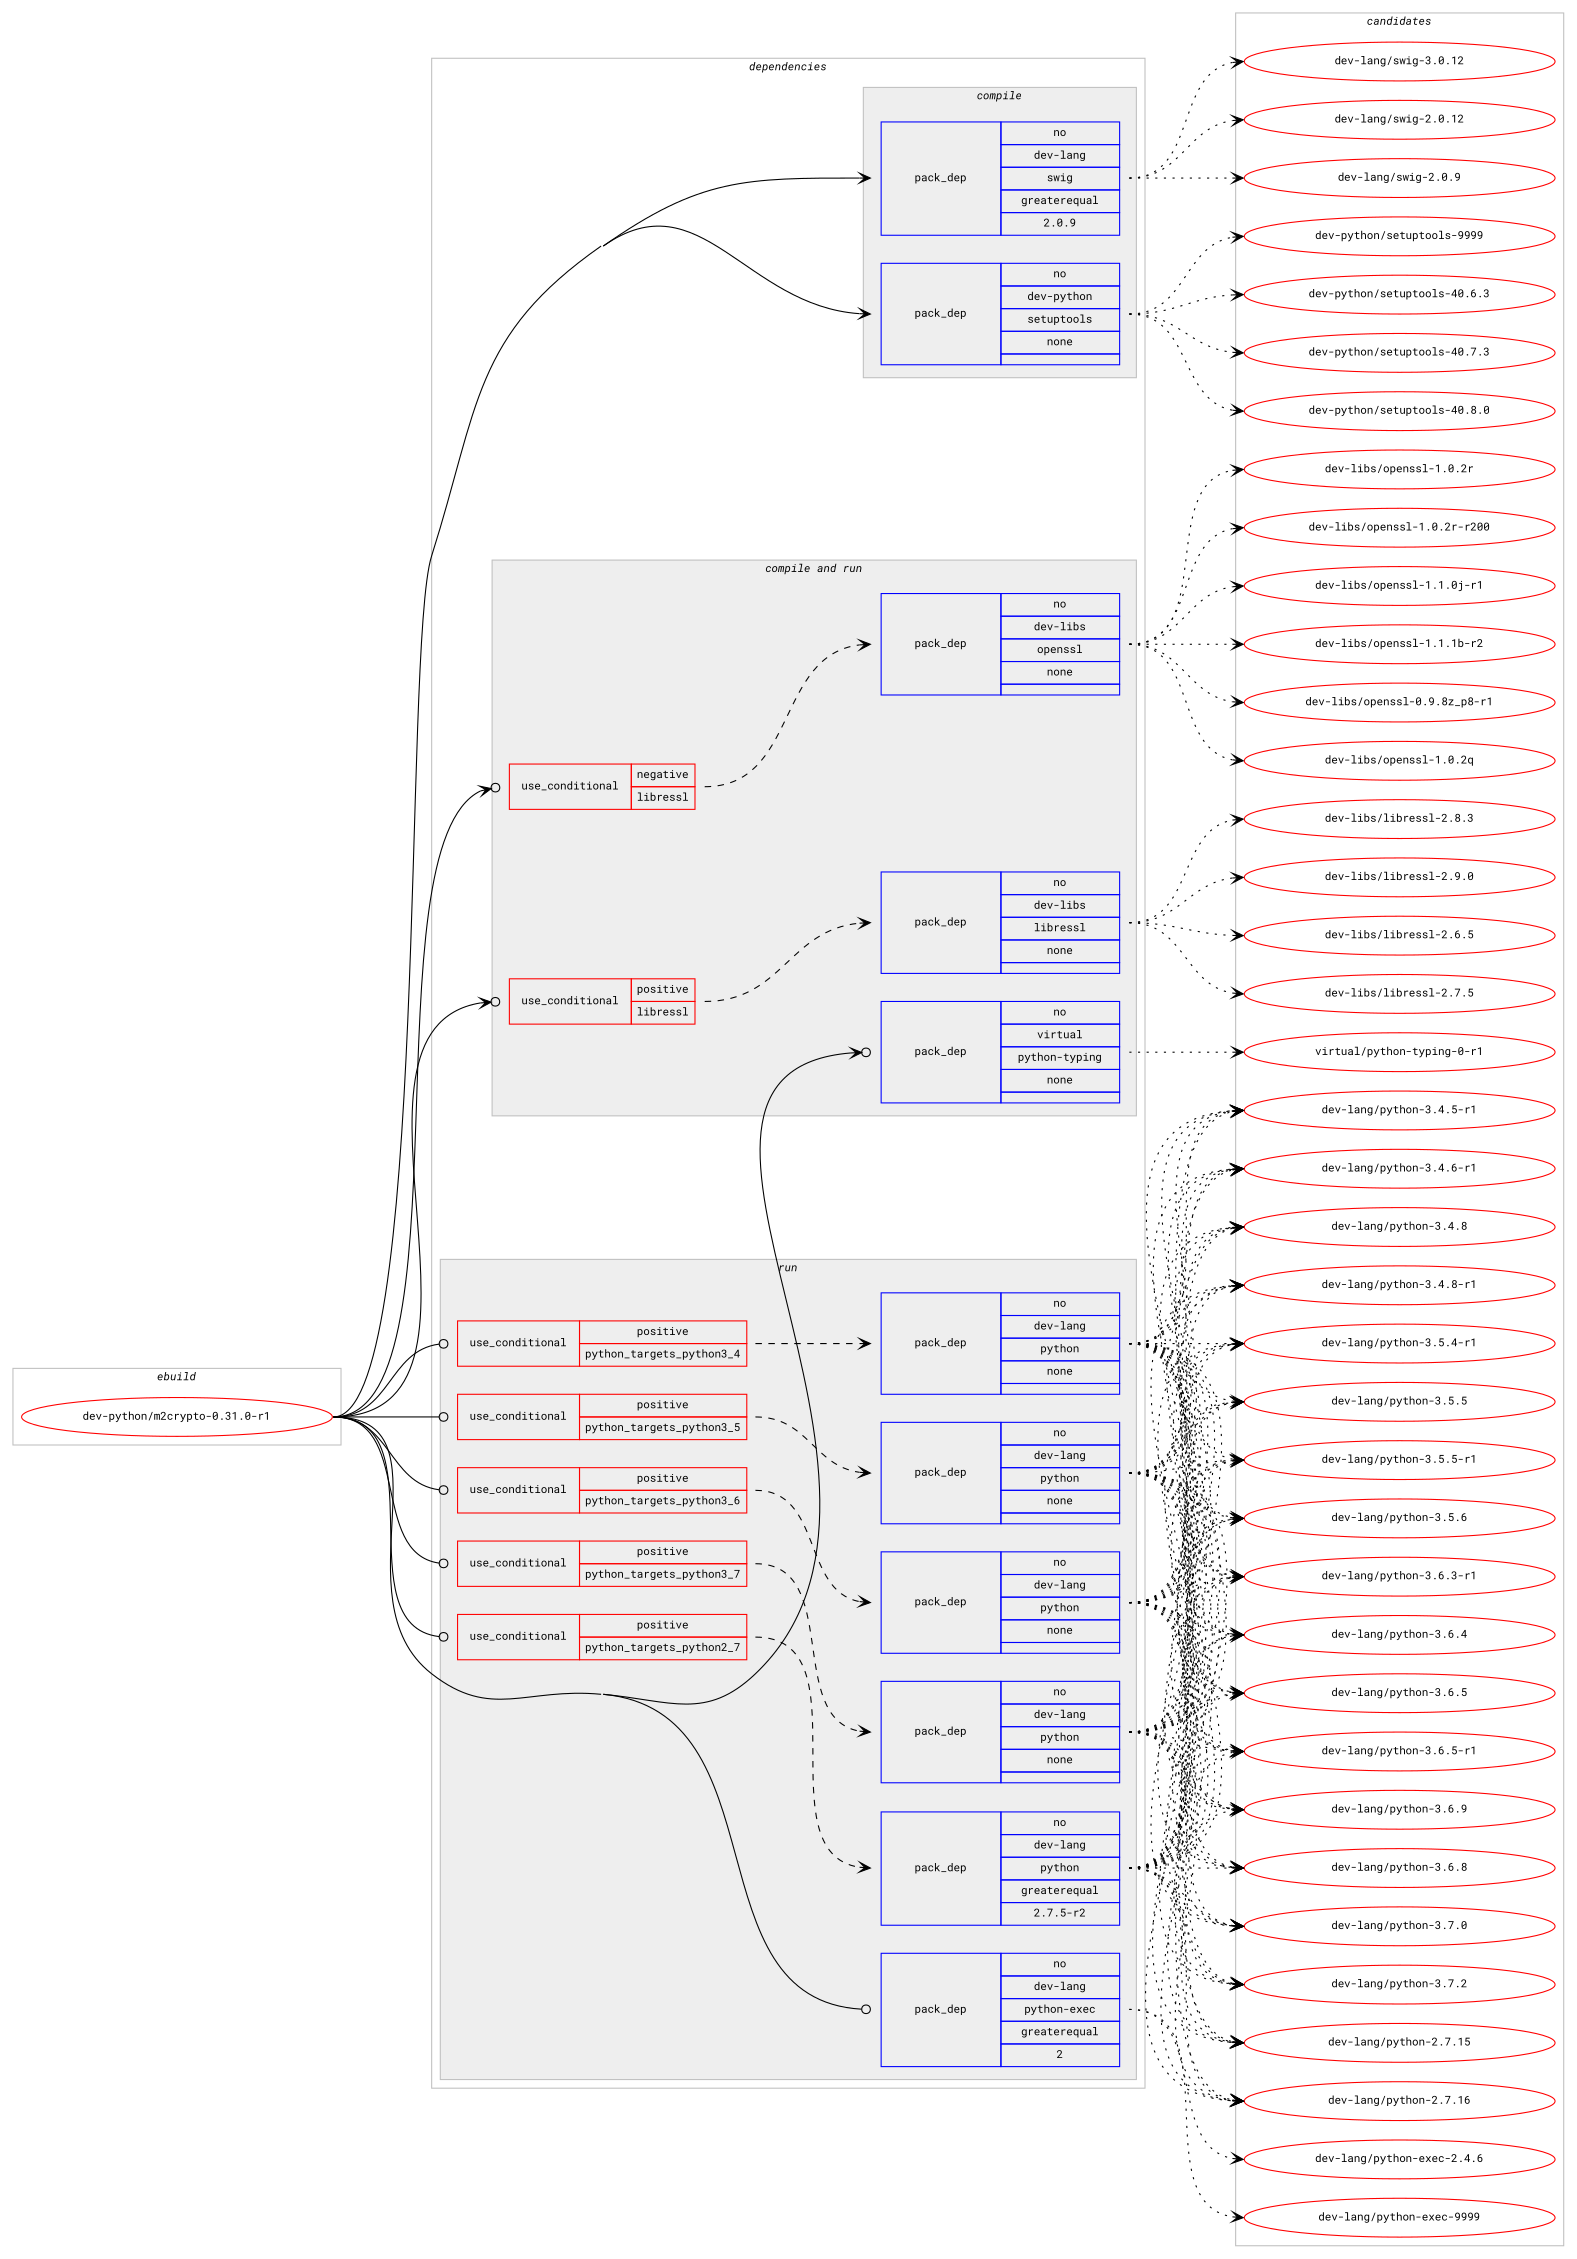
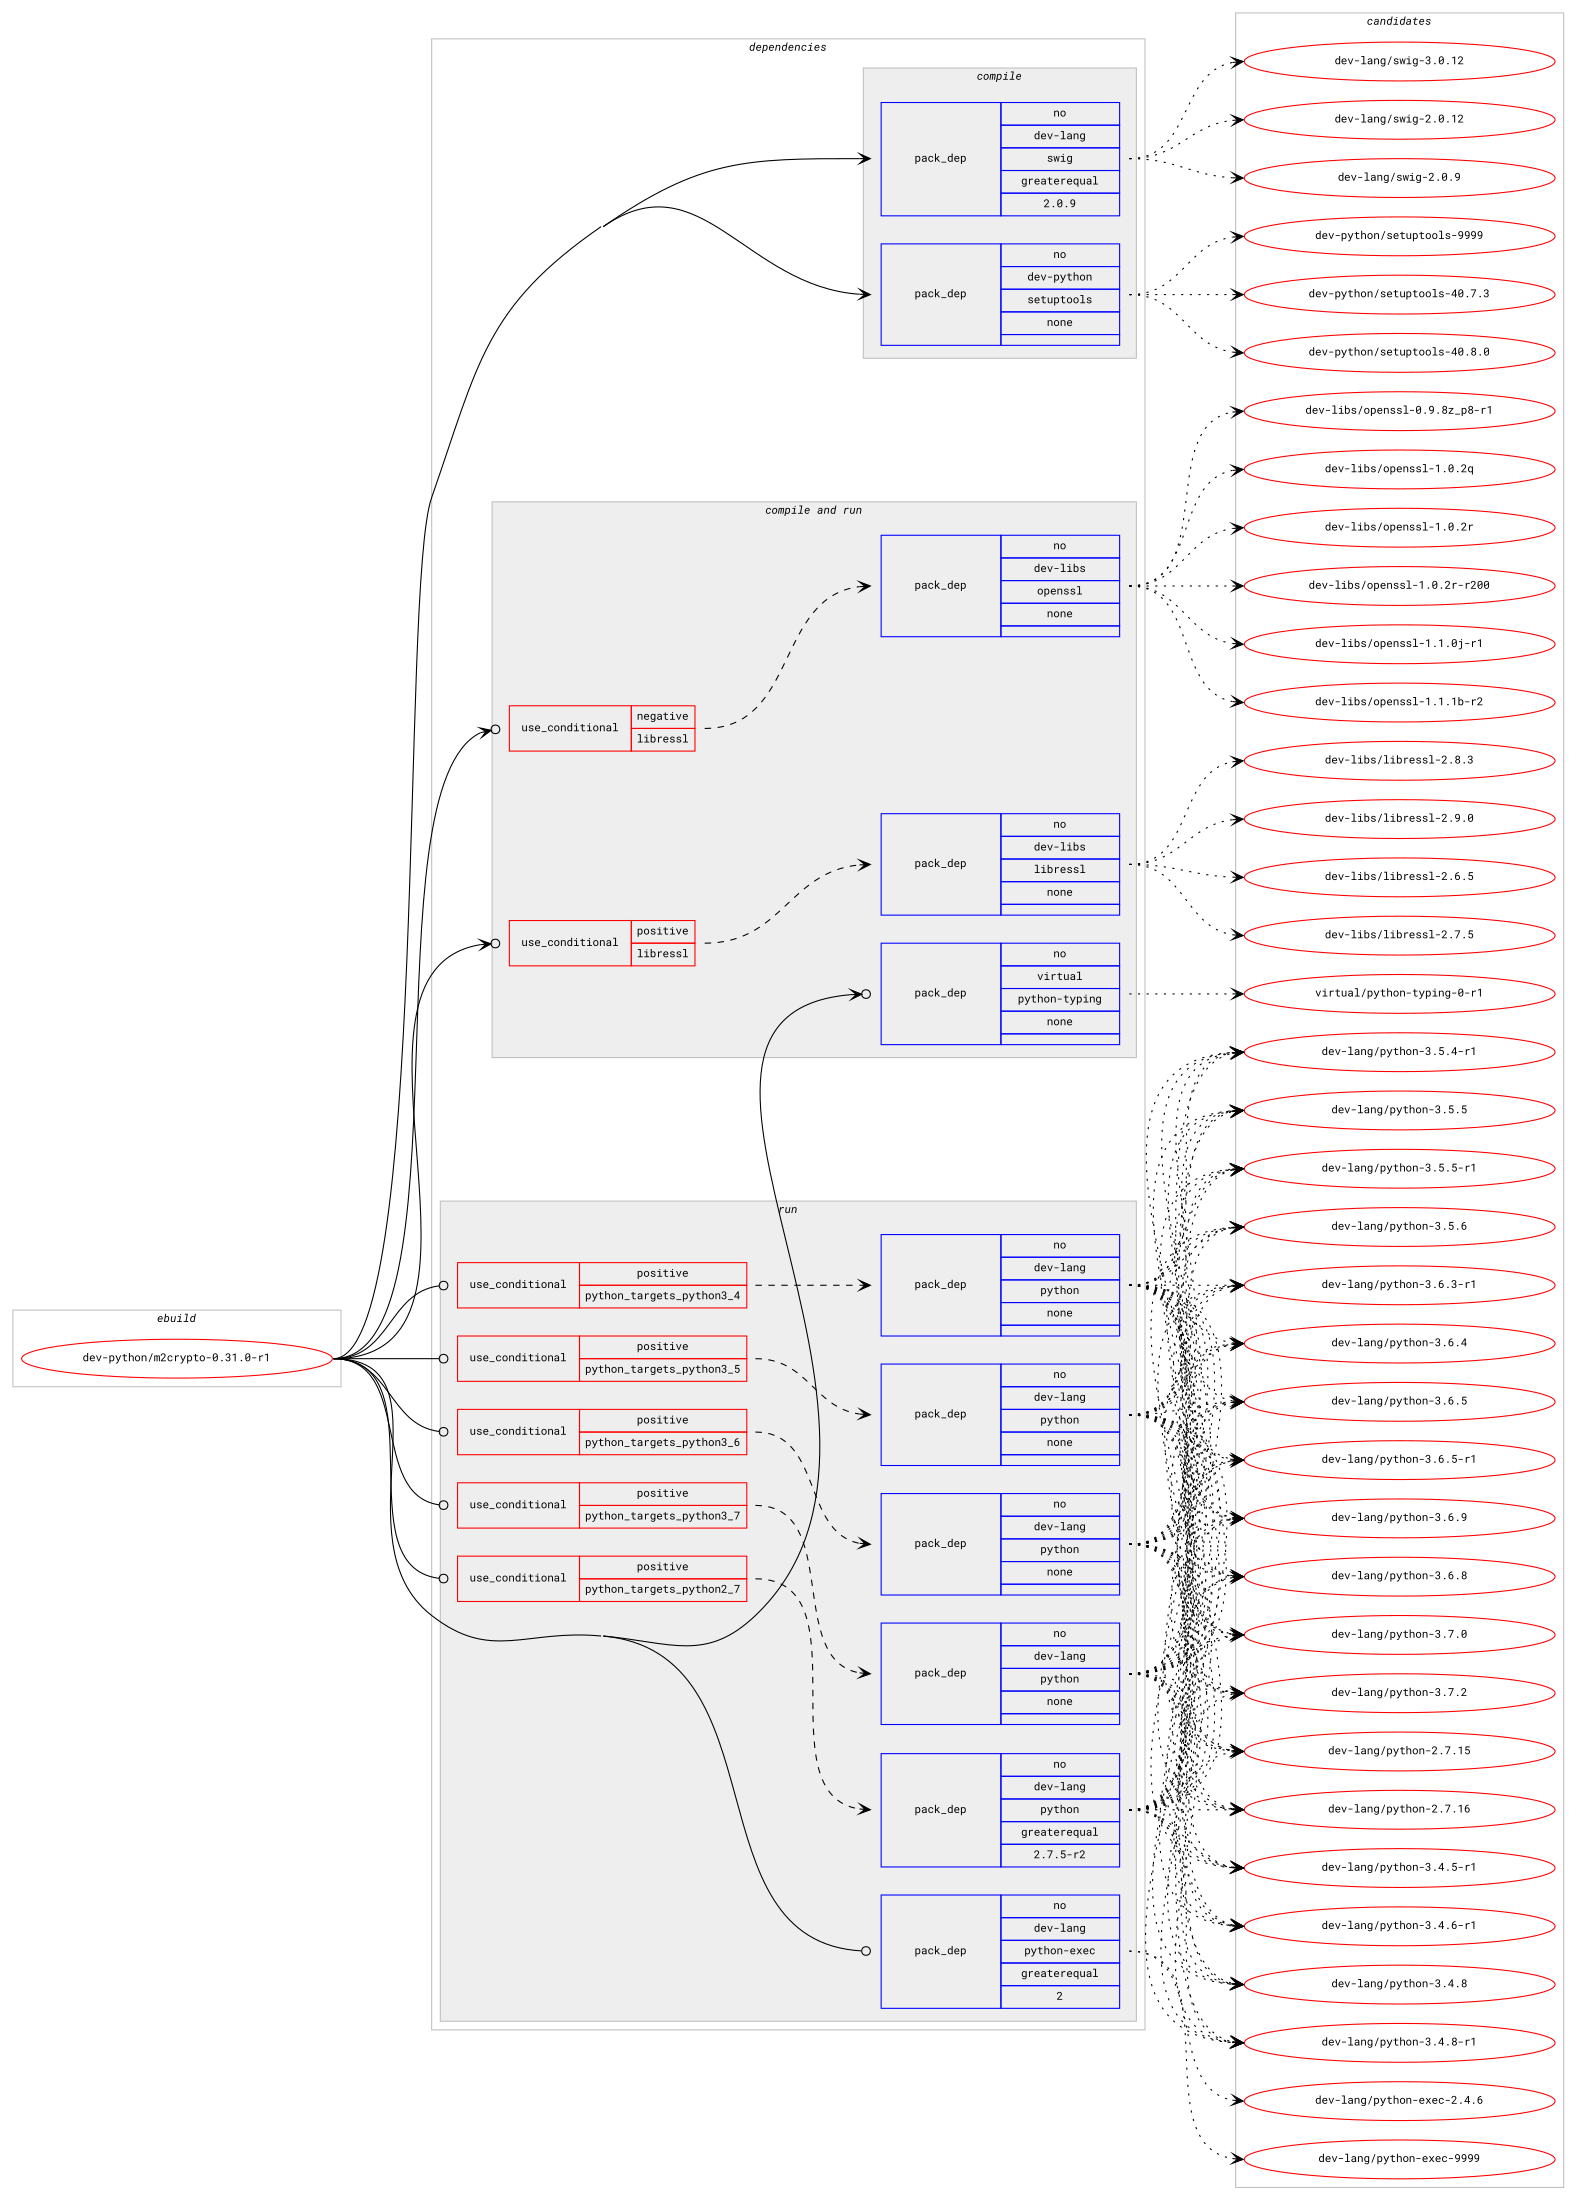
node "dev-python/setuptools-40.6.3": removed
